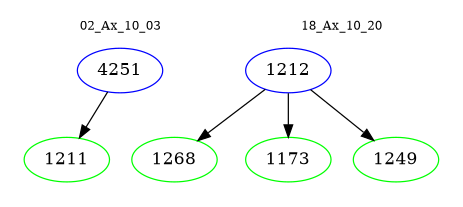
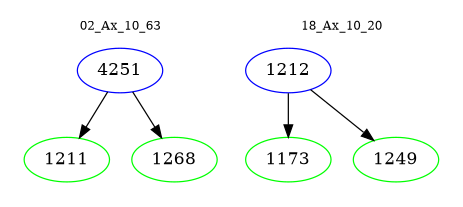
cluster "02_Ax_10_03": label "02_Ax_10_03" -> "02_Ax_10_63"
edge "1212" -> "1268": now "4251" -> "1268"
